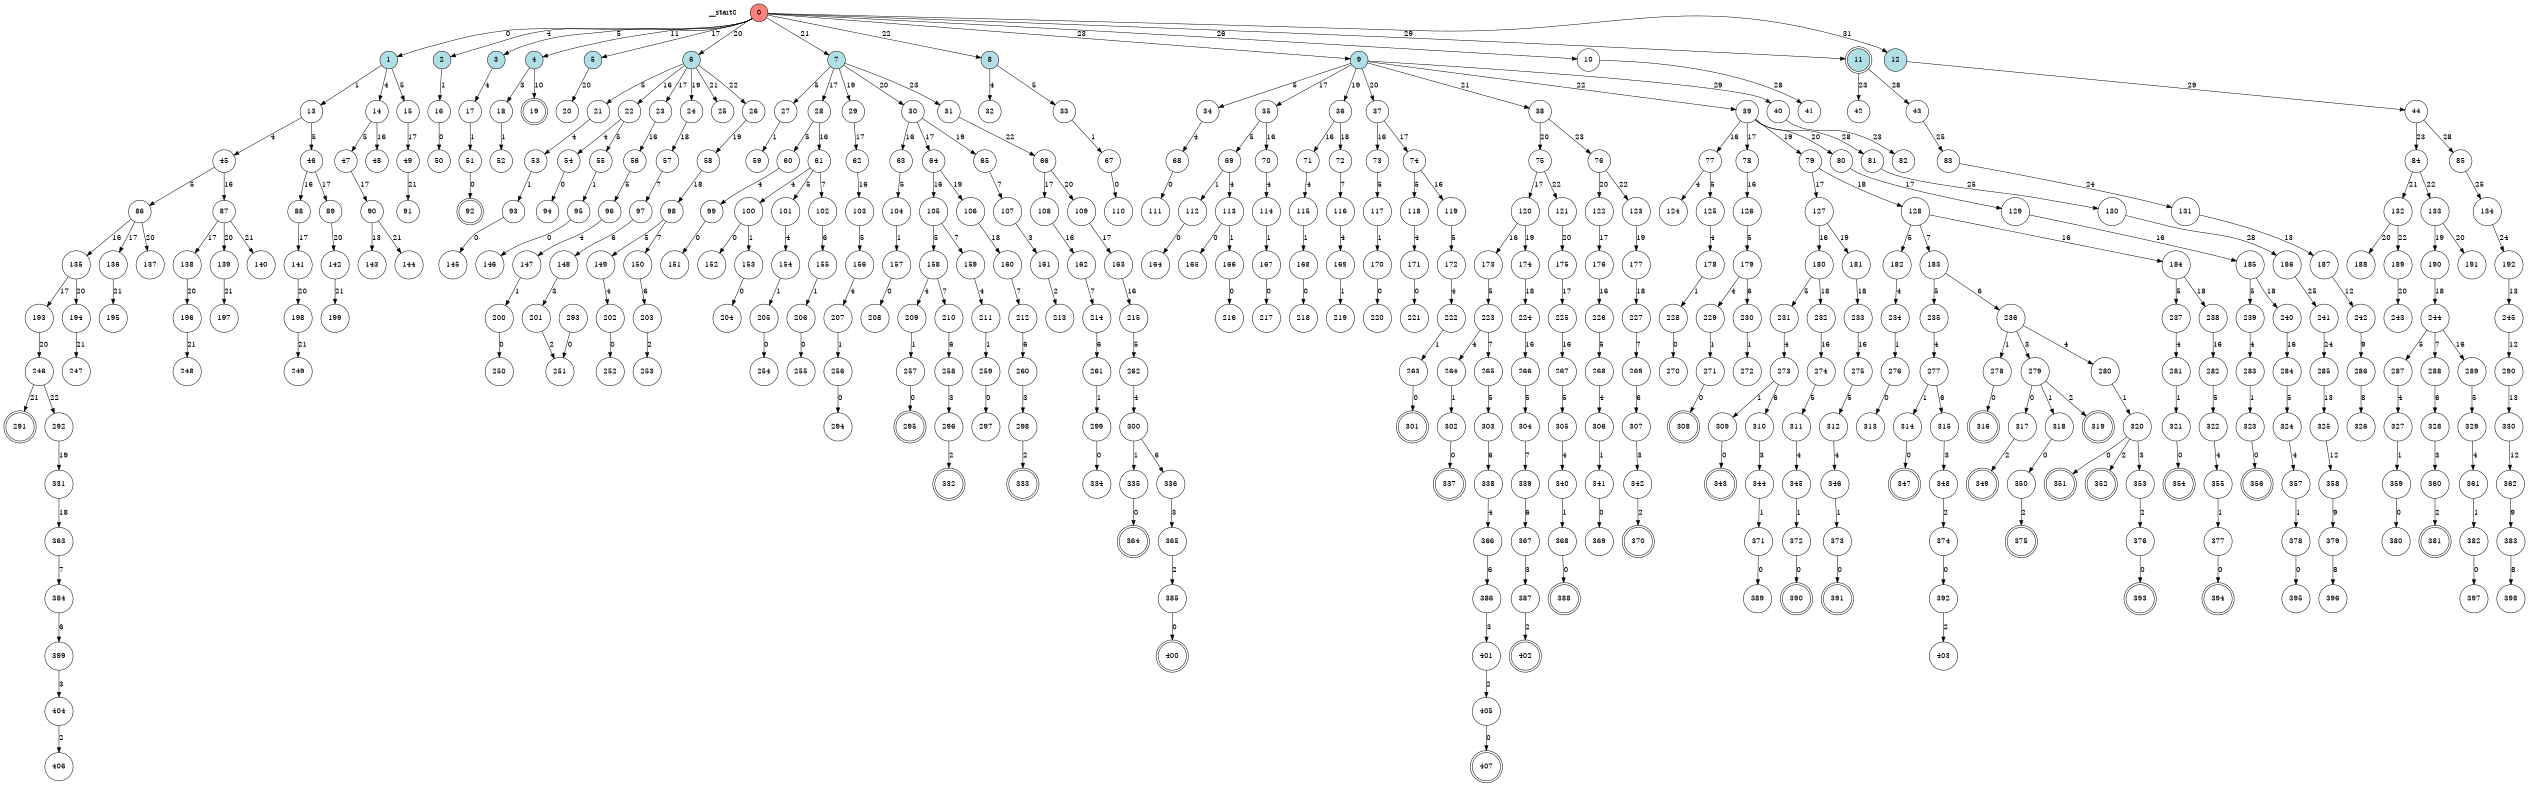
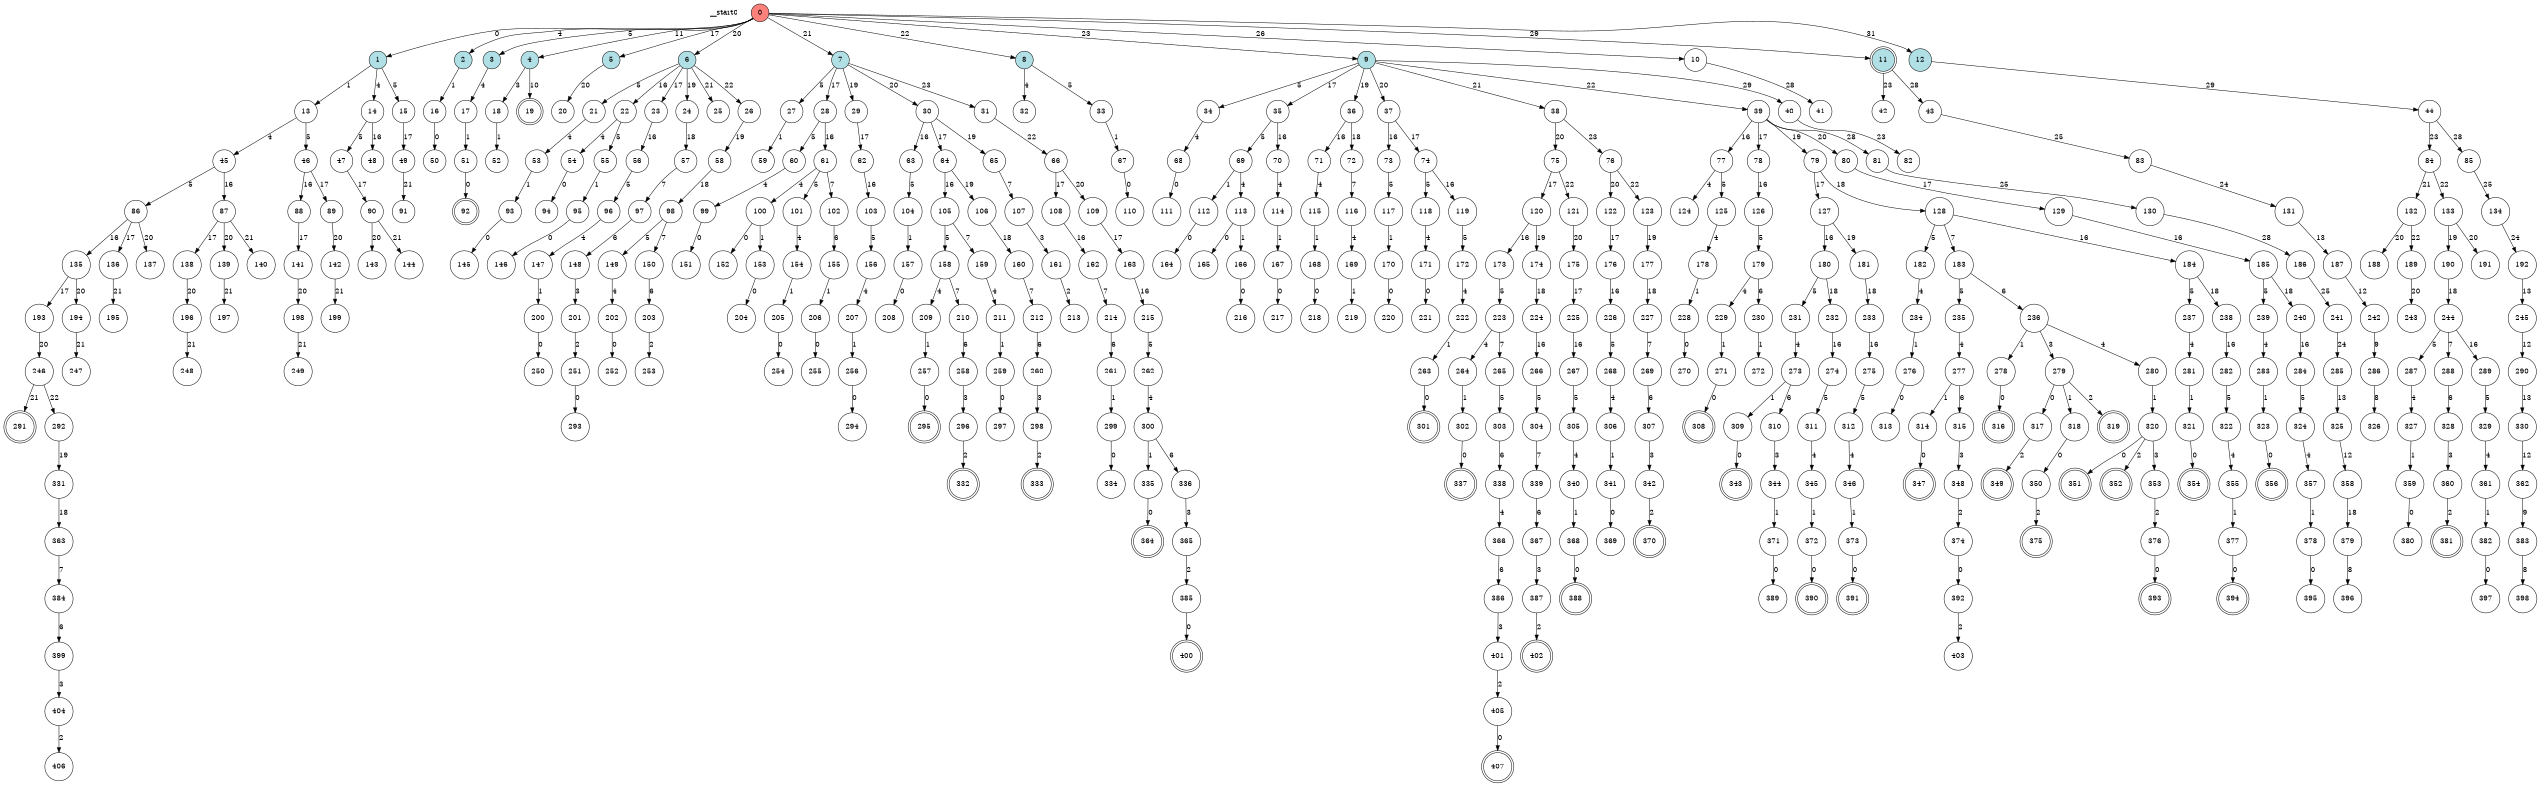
edge "90" -> "143": label "13" -> "20"
edge "293" -> "251": reversed
edge "358" -> "379": label "9" -> "18"
